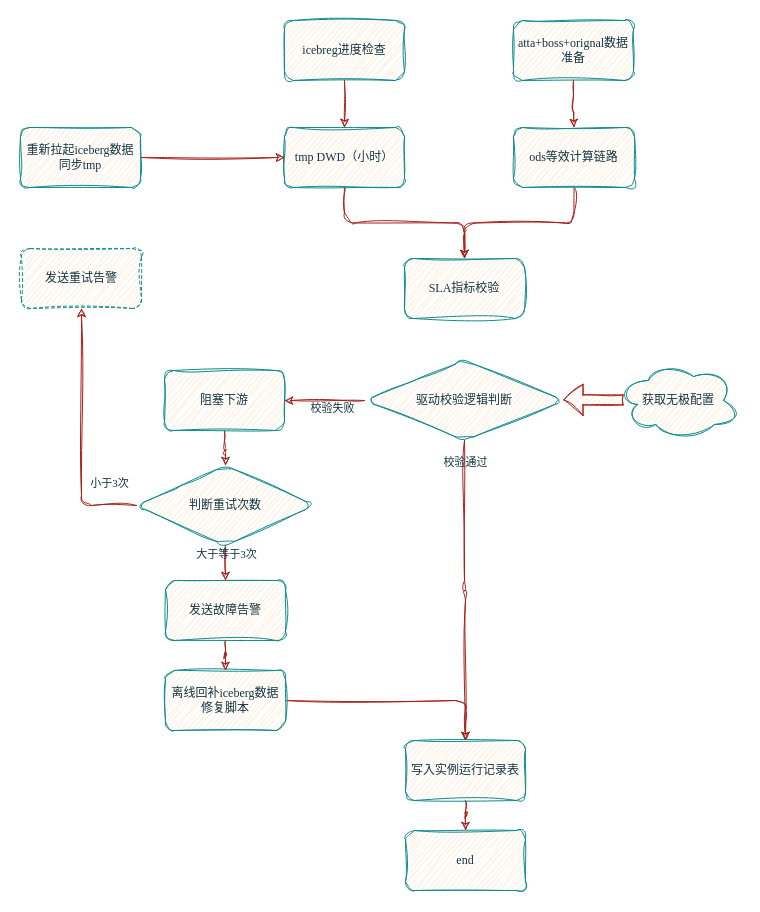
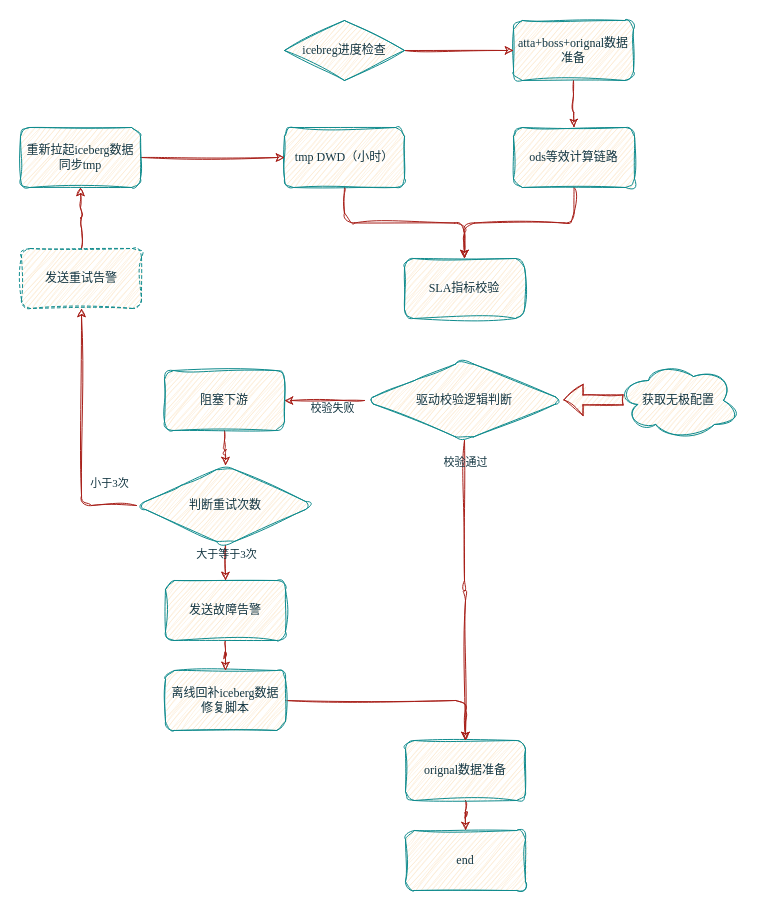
node "icebreg进度检查": shape rounded rectangle -> diamond
edge "icebreg进度检查" -> "tmp DWD（小时）": now "icebreg进度检查" -> "atta+boss+orignal数据准备"
edge "发送重试告警" -> "重新拉起iceberg数据同步tmp": added
node "写入实例运行记录表": label "写入实例运行记录表" -> "orignal数据准备"
